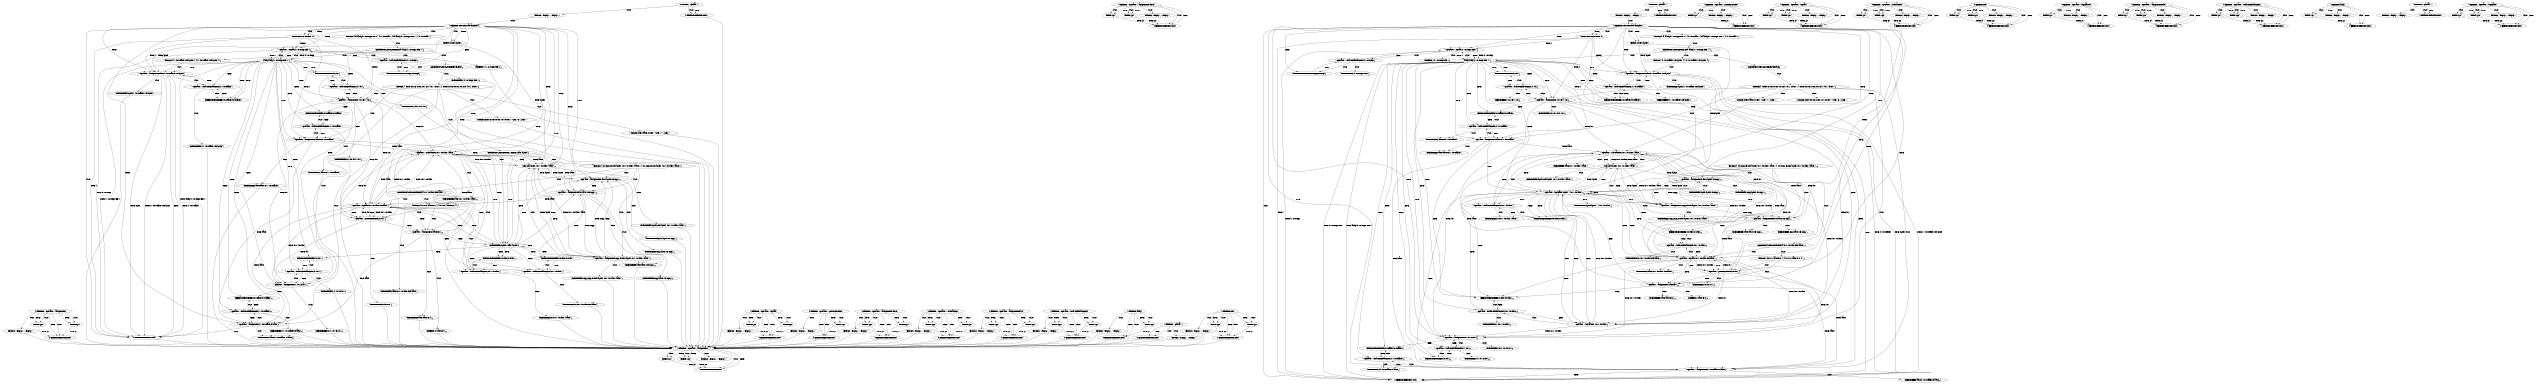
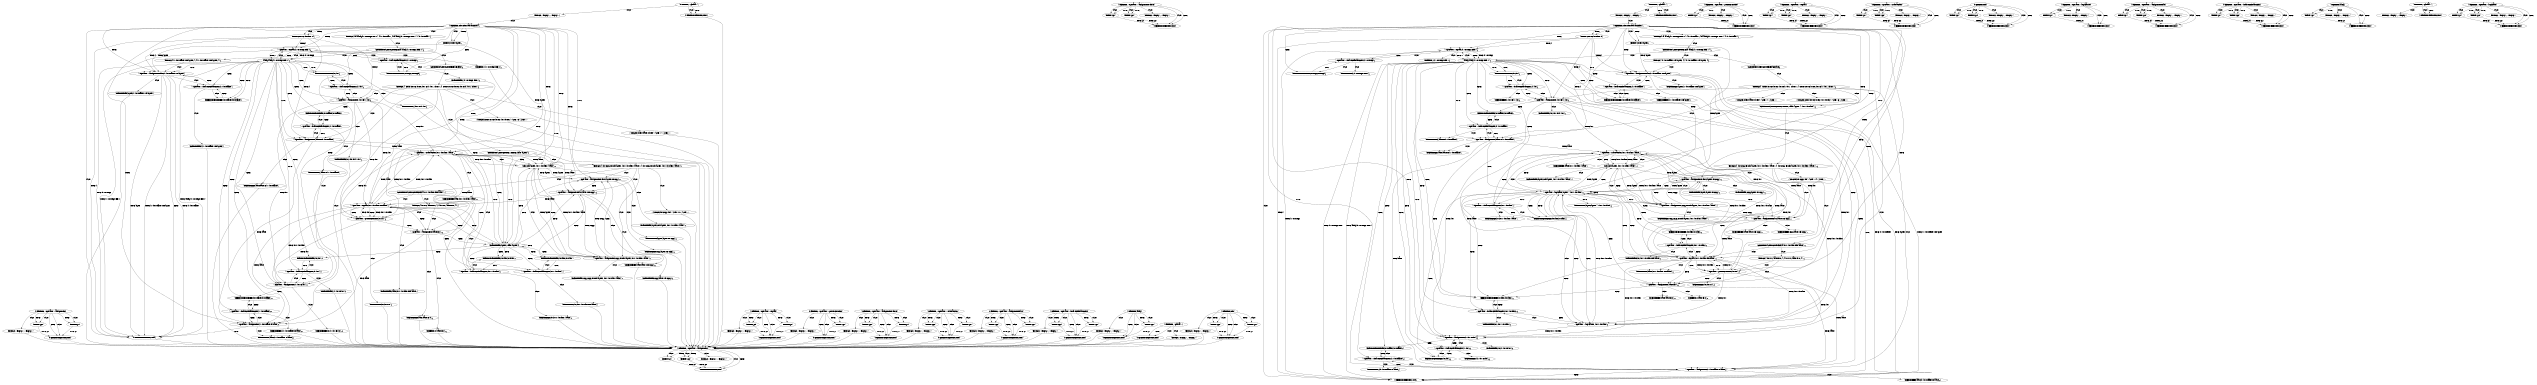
node "(CONTROL_STRUCTURE,WHILE,while (bytes || !iov->iov_len))": added
node "<(LOCAL,int copy: int)<SUB>14</SUB>>": added
node "<(LOCAL,int copy: int)<SUB>10</SUB>>": added
